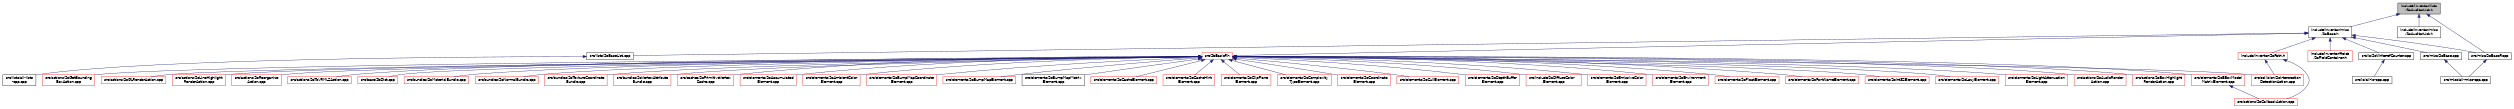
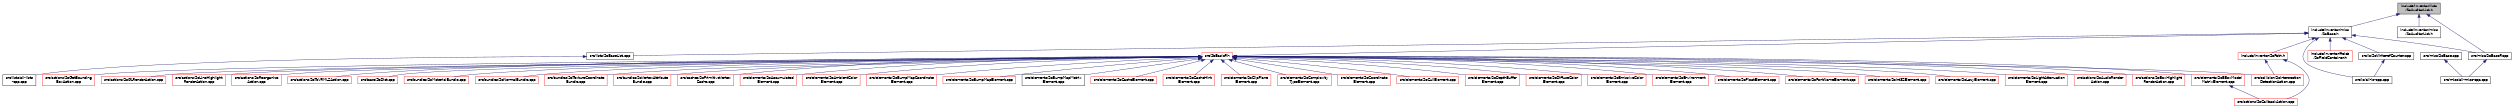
edge "src/misc/SoBase.cpp" -> "include/Inventor/misc /SoBase.h": now "src/io/all-io-cpp.cpp" -> "include/Inventor/misc /SoBase.h"
node "src/include/SoDiffuseColor Element.cpp": label "src/include/SoDiffuseColor Element.cpp" -> "src/elements/SoDiffuseColor Element.cpp"
